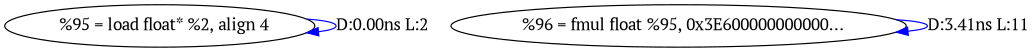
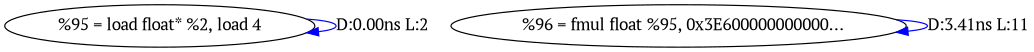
node "%95 = load float* %2, align 4": label "%95 = load float* %2, align 4" -> "%95 = load float* %2, load 4"
